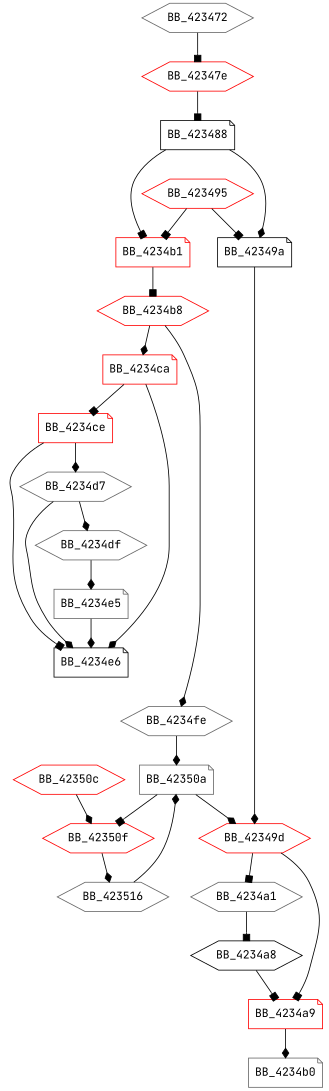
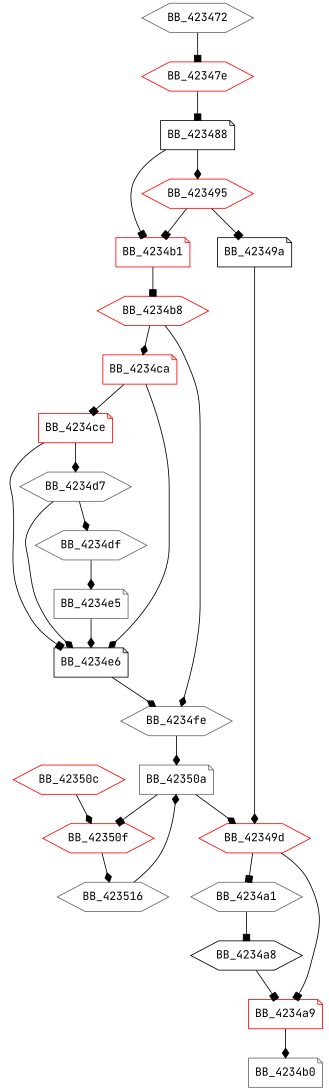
edge "BB_423488" -> "BB_42349a": now "BB_423488" -> "BB_423495"
edge "BB_4234e6" -> "BB_4234fe": added
